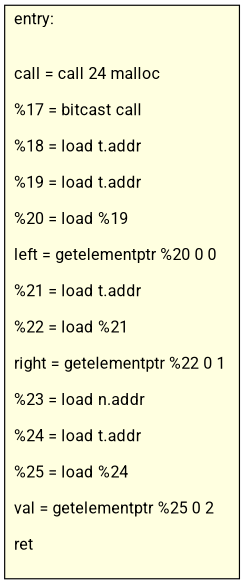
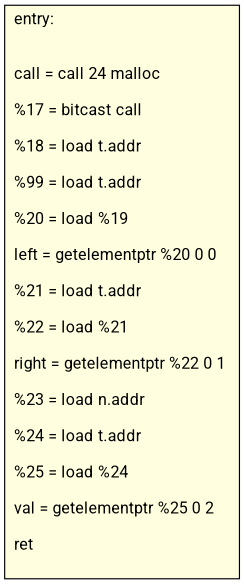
node "entry:": text "%19 = load t.addr" -> "%99 = load t.addr"
